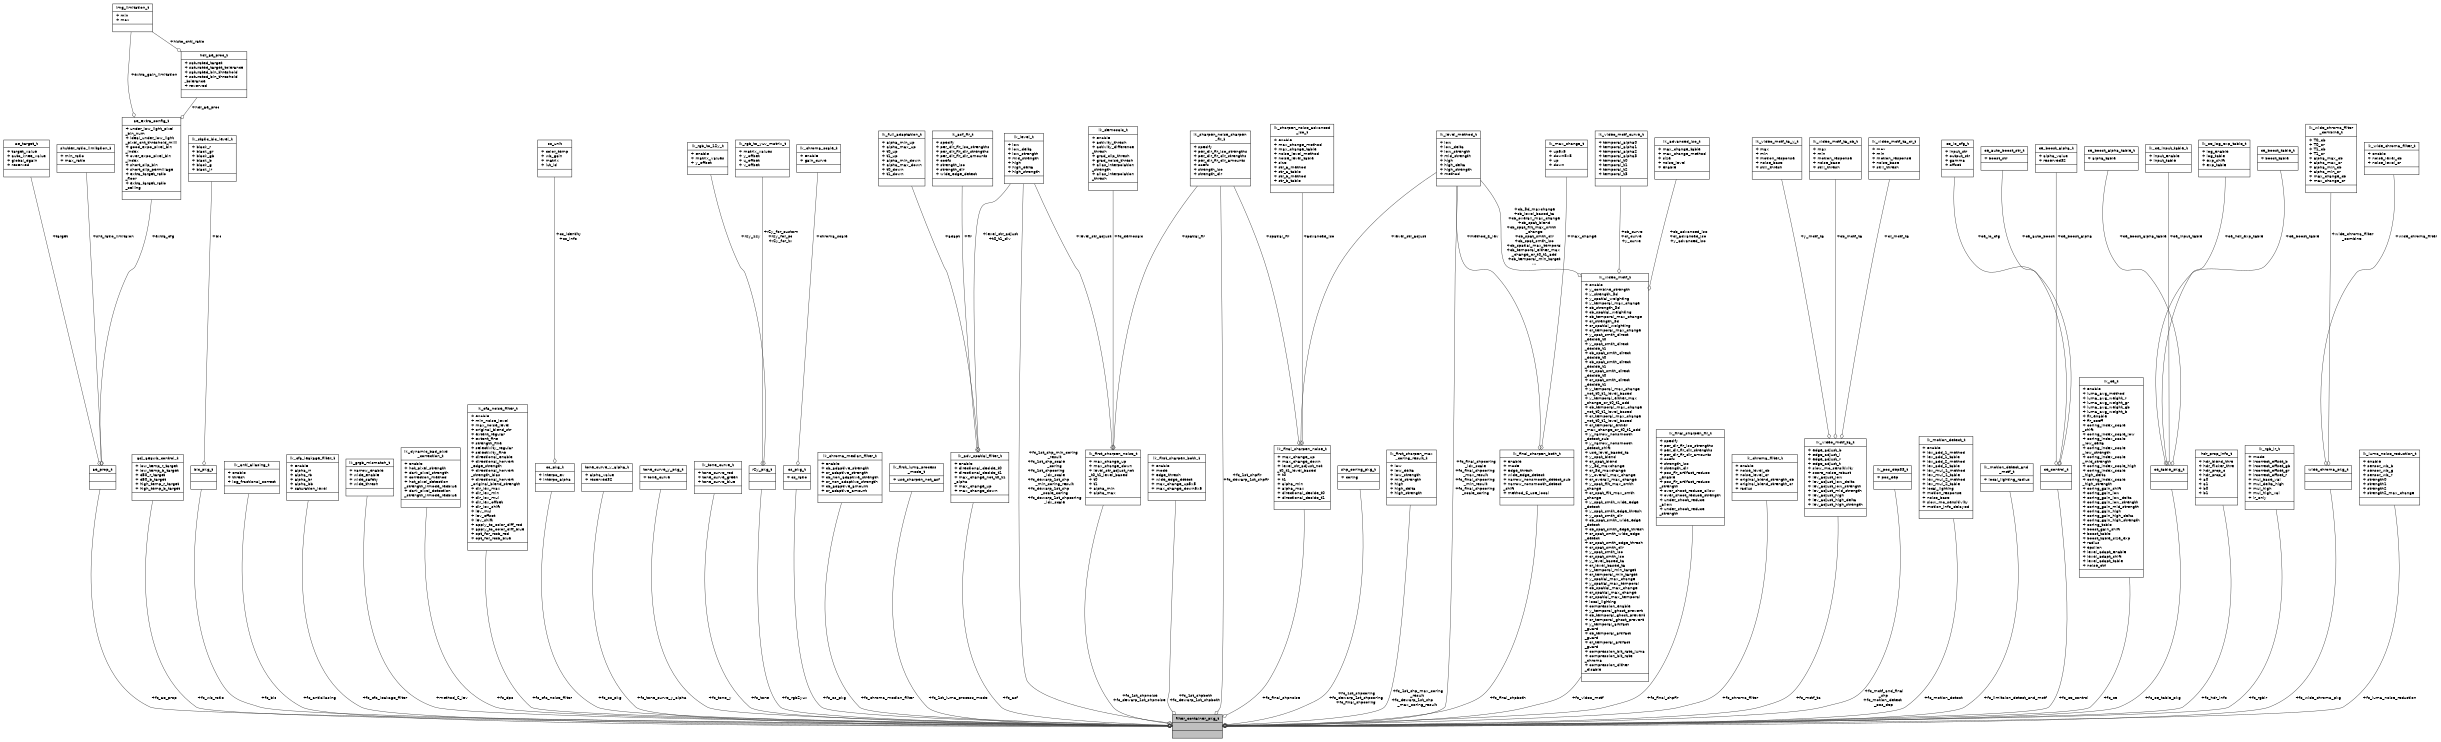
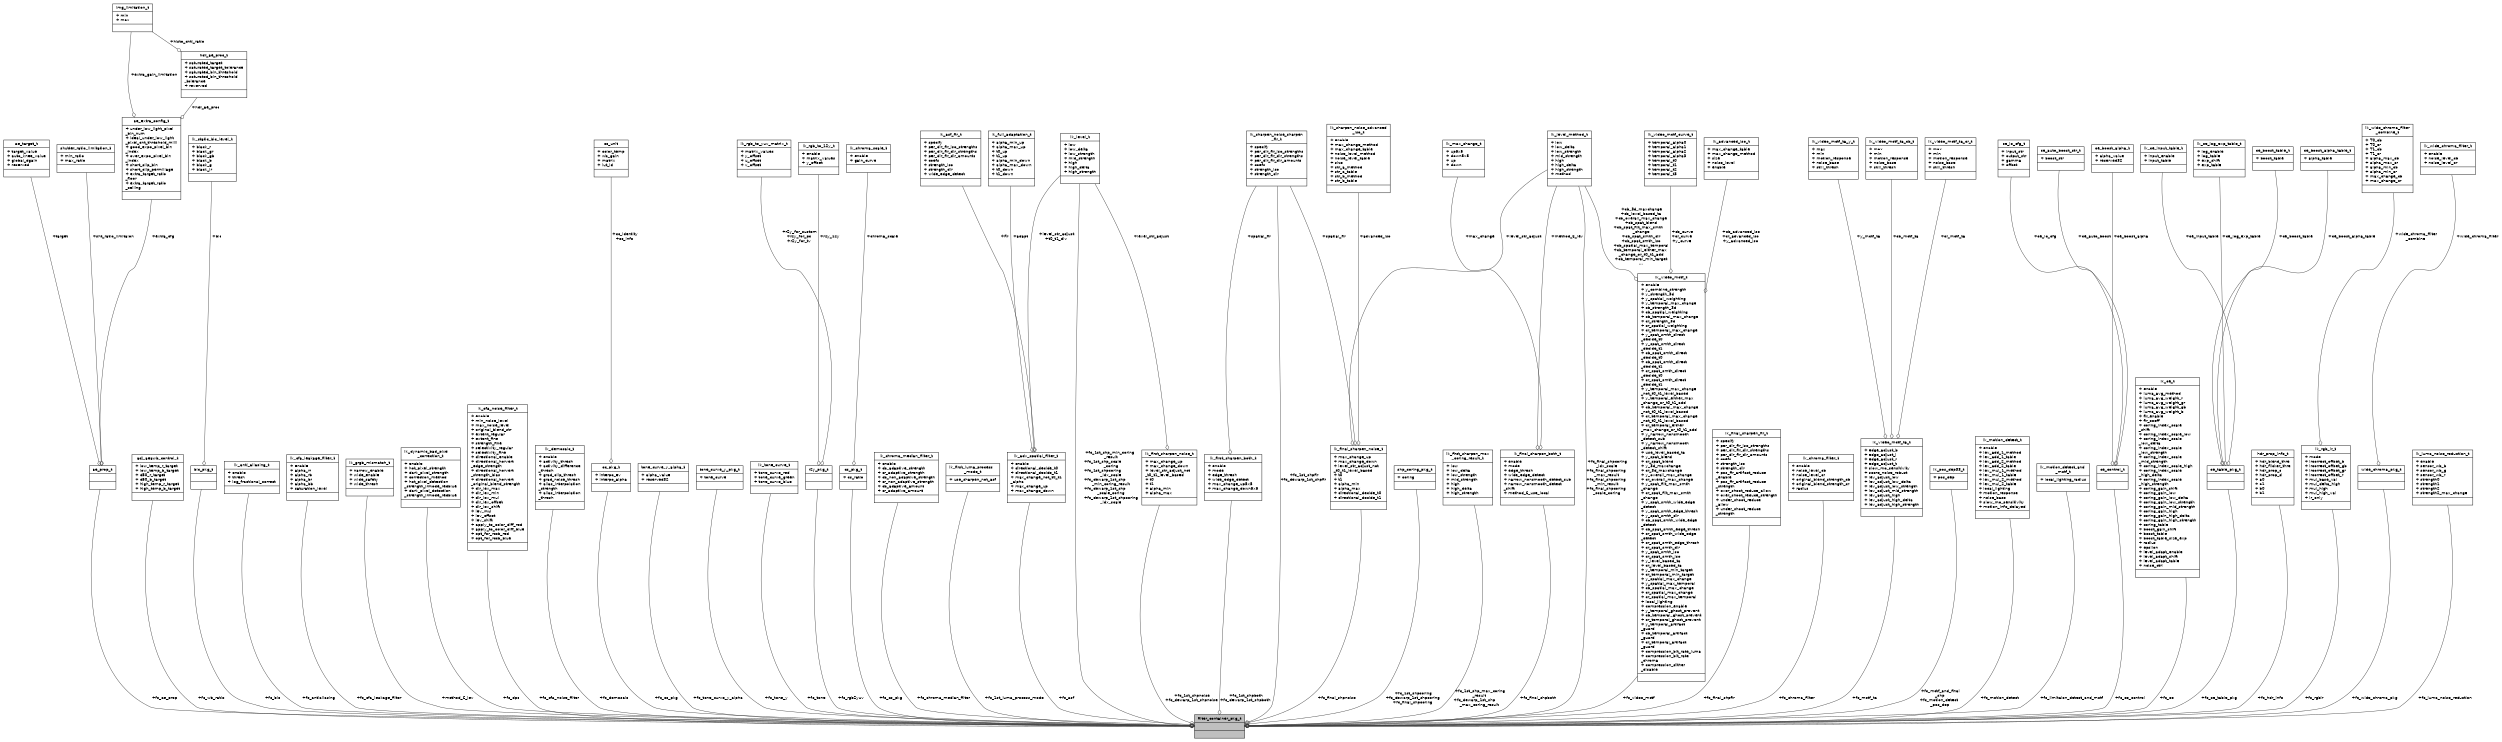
edge "ik_ce_log_exp_table_t" -> "ce_table_pkg_t": label " +ce_hdr_exp_table" -> " +ce_log_exp_table"
edge "ik_sharpen_noise_sharpen" -> "ik_first_sharpen_noise_t": now "ik_sharpen_noise_sharpen" -> "ik_first_sharpen_both_t"
edge "ik_wide_chroma_filter" -> "wide_chroma_pkg_t": now "ik_wide_chroma_filter" -> "ik_rgb_ir_t"
edge "ik_demosaic_t" -> "ik_first_sharpen_noise_t": now "ik_demosaic_t" -> "filter_container_pkg_t"
